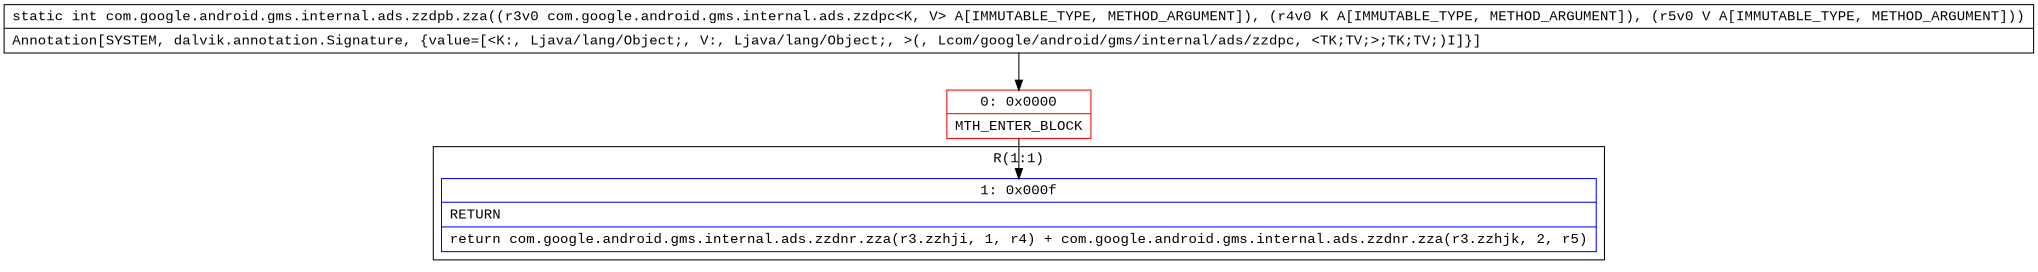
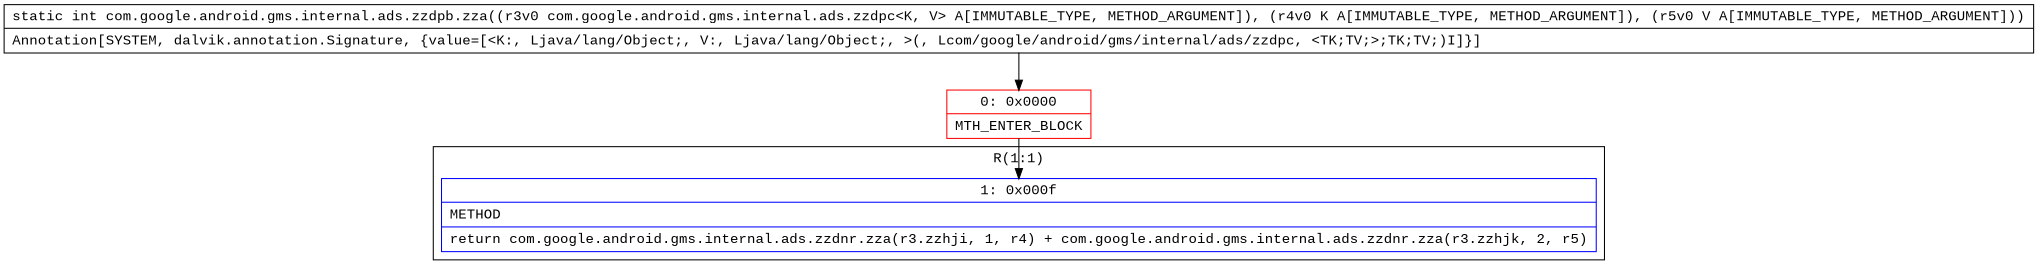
node "1: 0x000f": text "RETURN" -> "METHOD"
